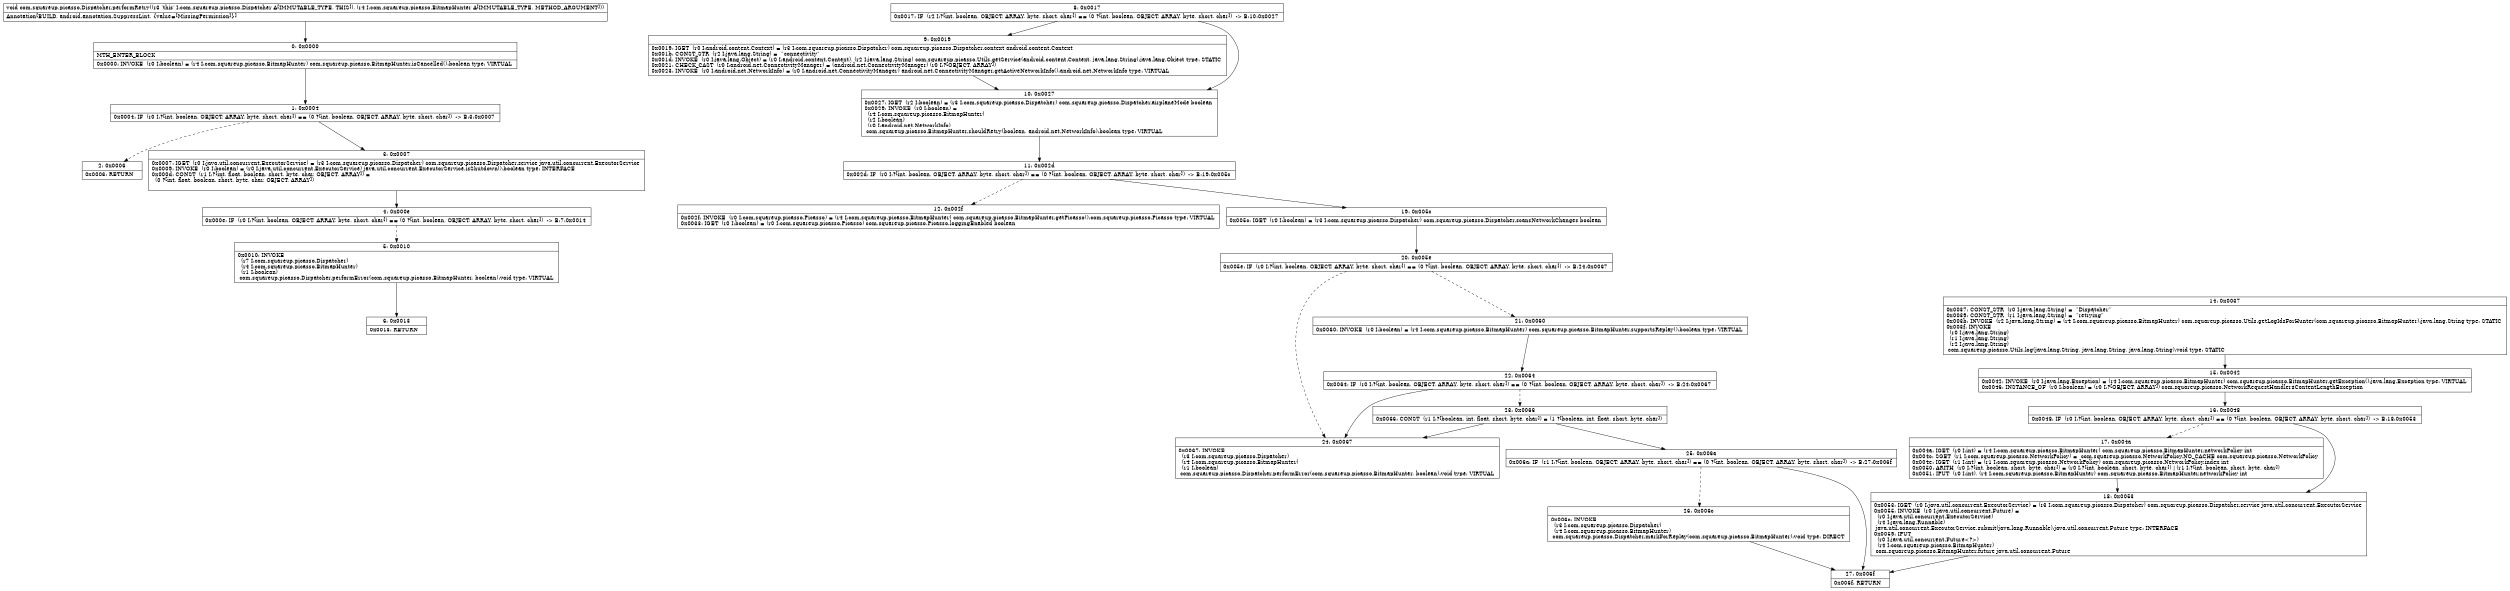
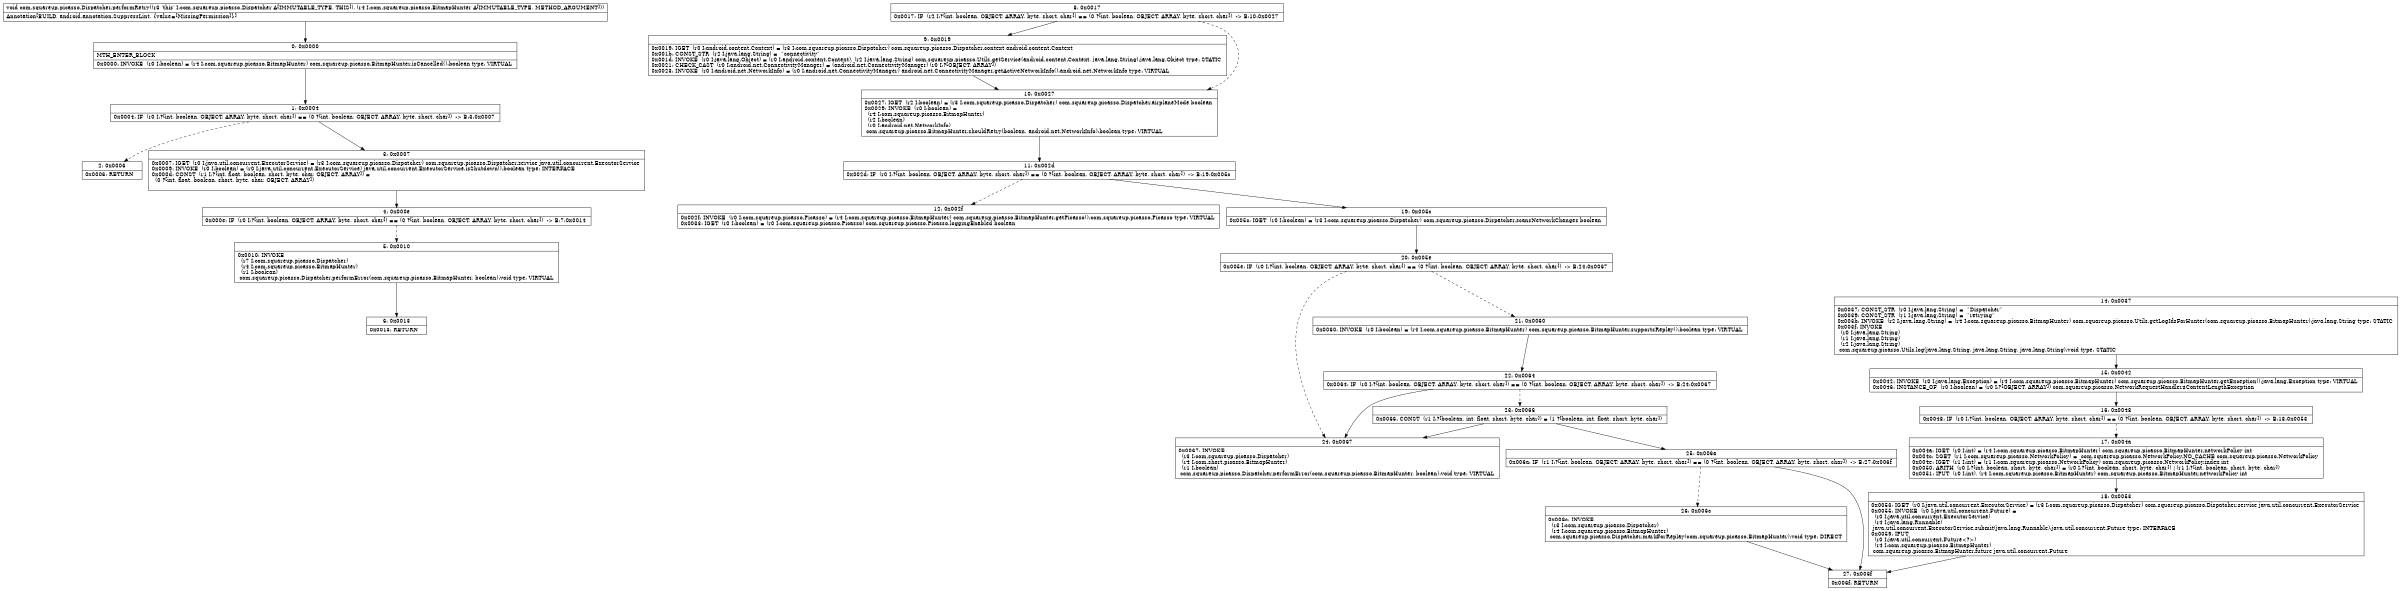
edge "8: 0x0017" -> "10: 0x0027": style solid -> dashed
edge "16: 0x0048" -> "18: 0x0053": removed
node "24: 0x0067": text "(r4 I:com.squareup.picasso.BitmapHunter)" -> "(r4 I:com.short.picasso.BitmapHunter)"
